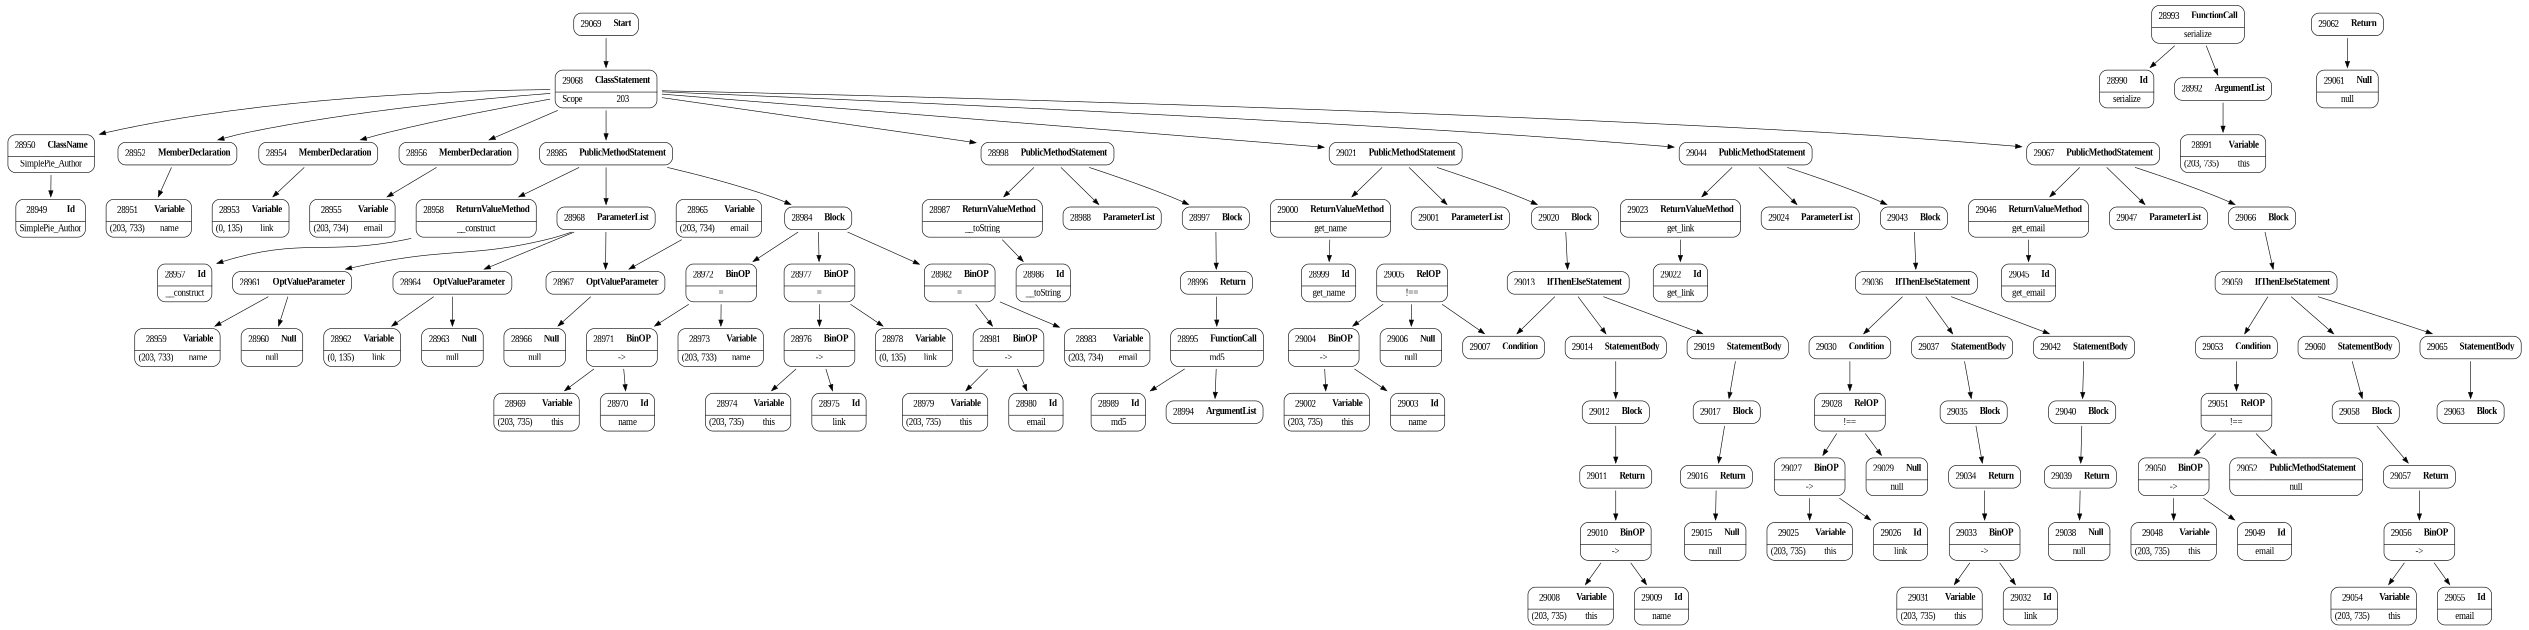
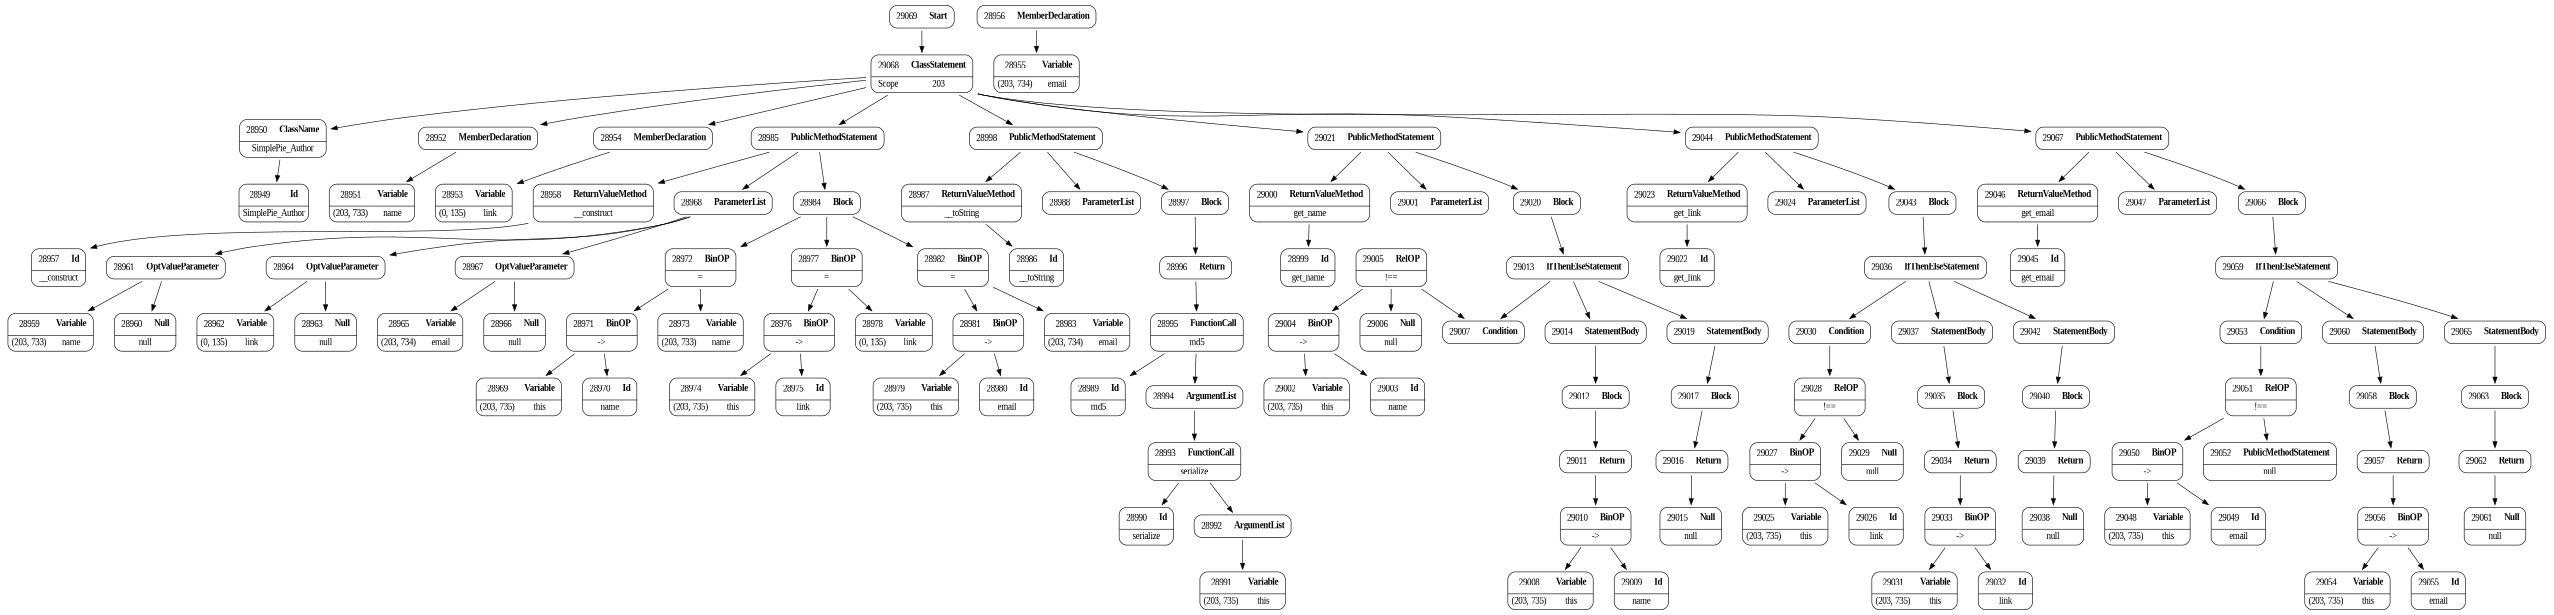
edge "29068" -> "28956": removed
edge "28965" -> "28967": reversed
edge "28994" -> "28993": added
edge "29063" -> "29062": added
